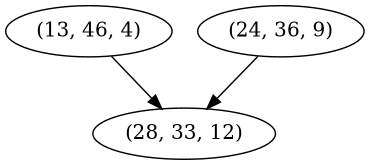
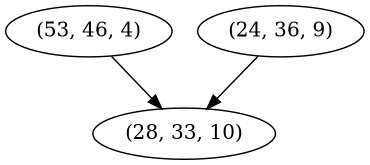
node "(13, 46, 4)": label "(13, 46, 4)" -> "(53, 46, 4)"
node "(28, 33, 12)": label "(28, 33, 12)" -> "(28, 33, 10)"
